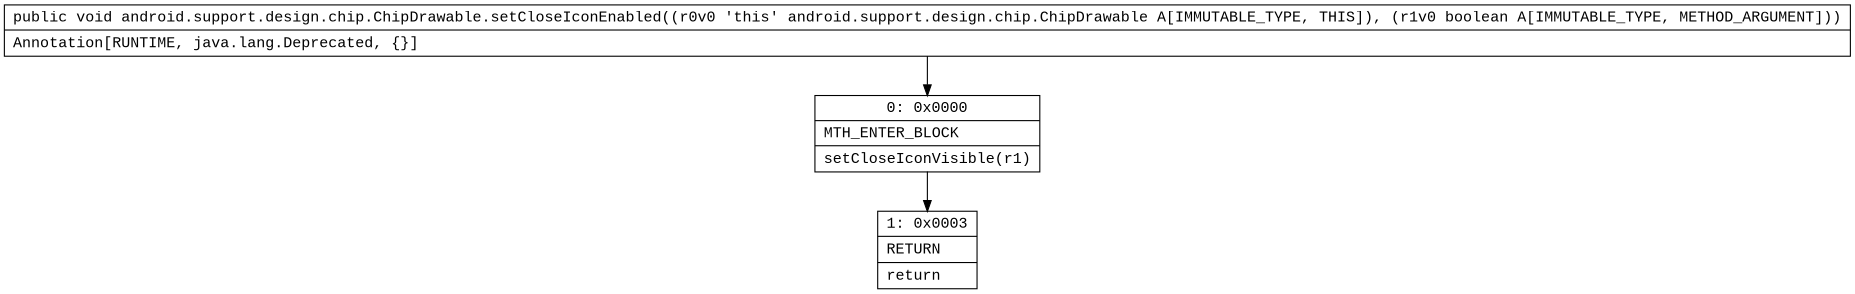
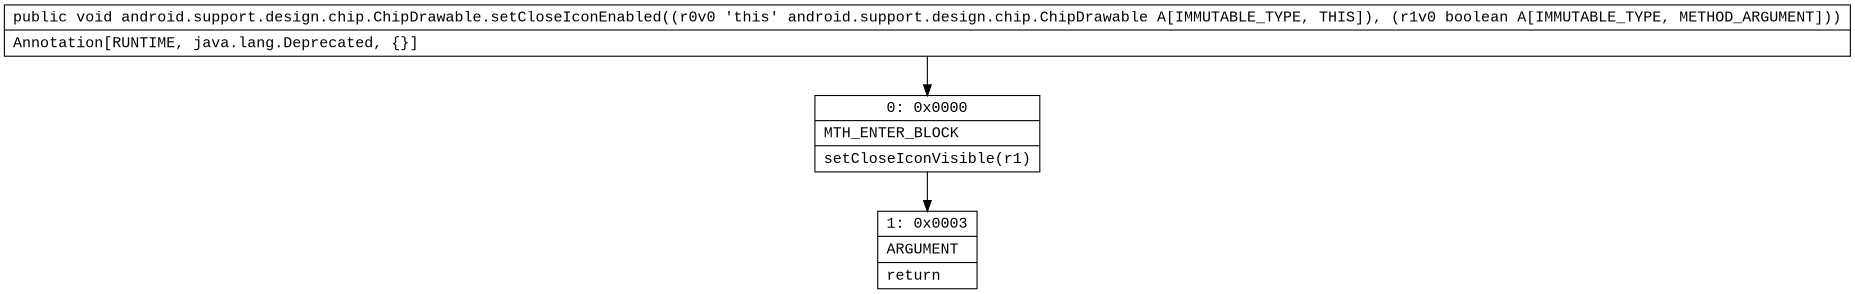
node "1: 0x0003": text "RETURN" -> "ARGUMENT"
